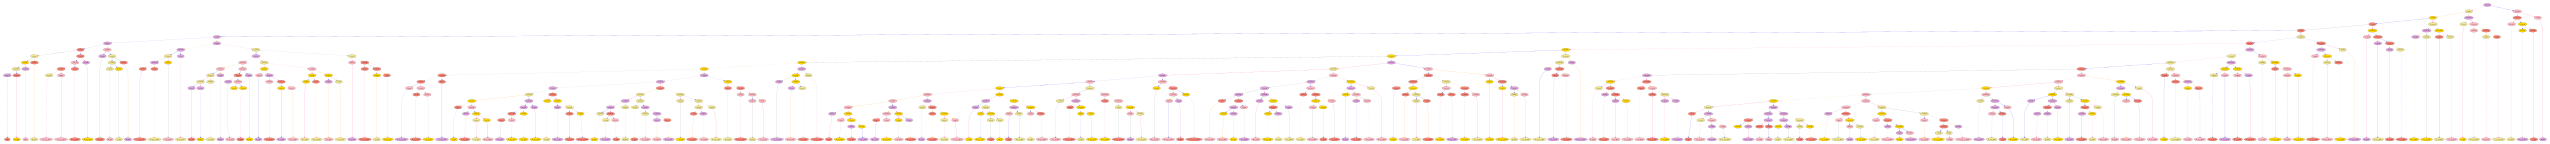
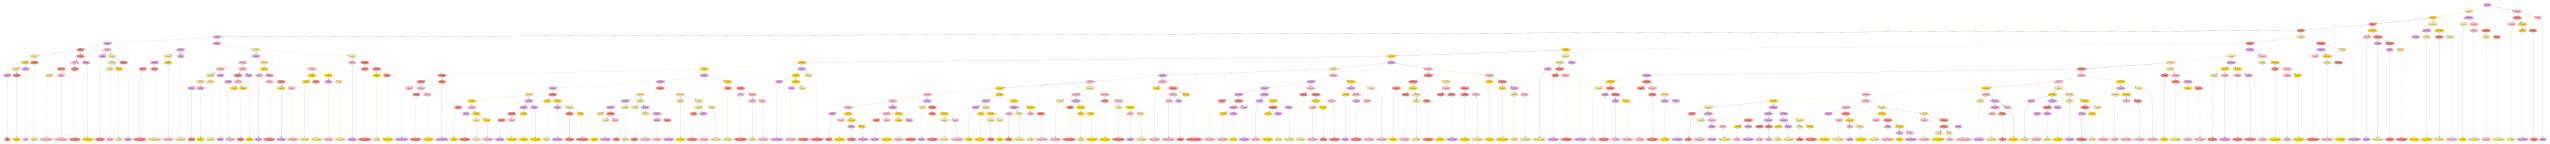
node "[C  E](12)": added
